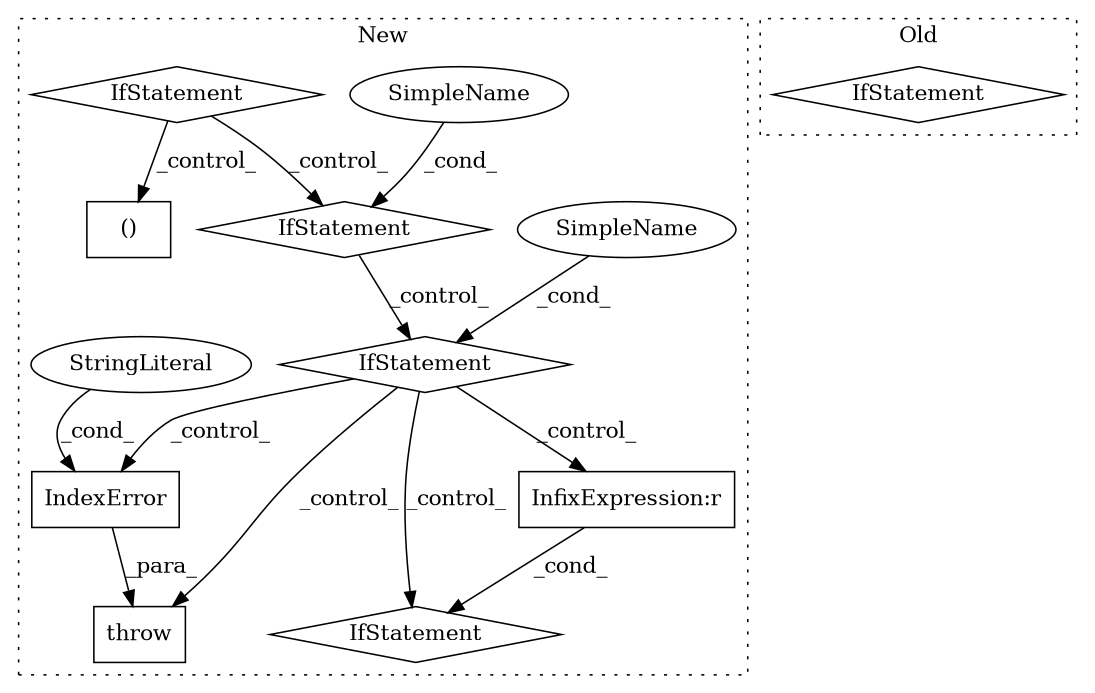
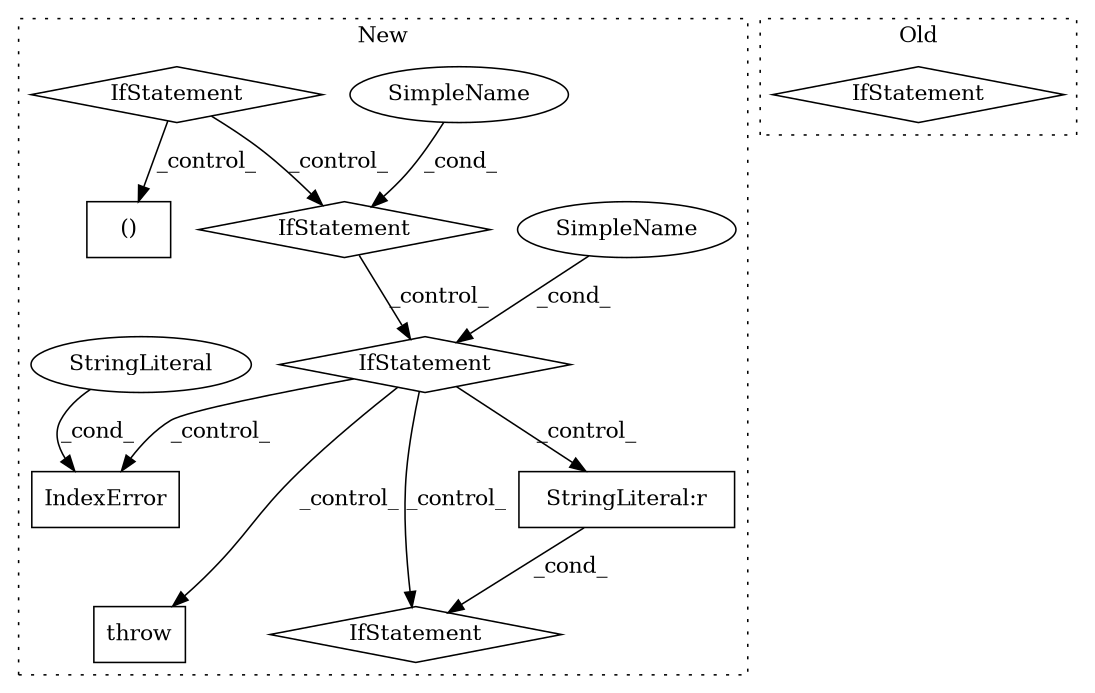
node "InfixExpression:r": label "InfixExpression:r" -> "StringLiteral:r"
edge "IndexError" -> "throw": removed, label "_para_"
